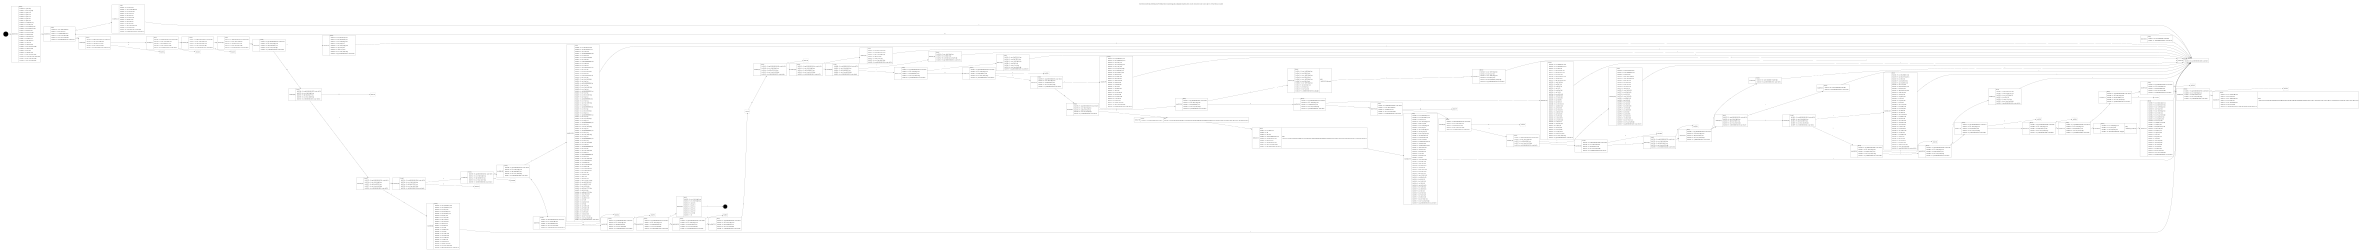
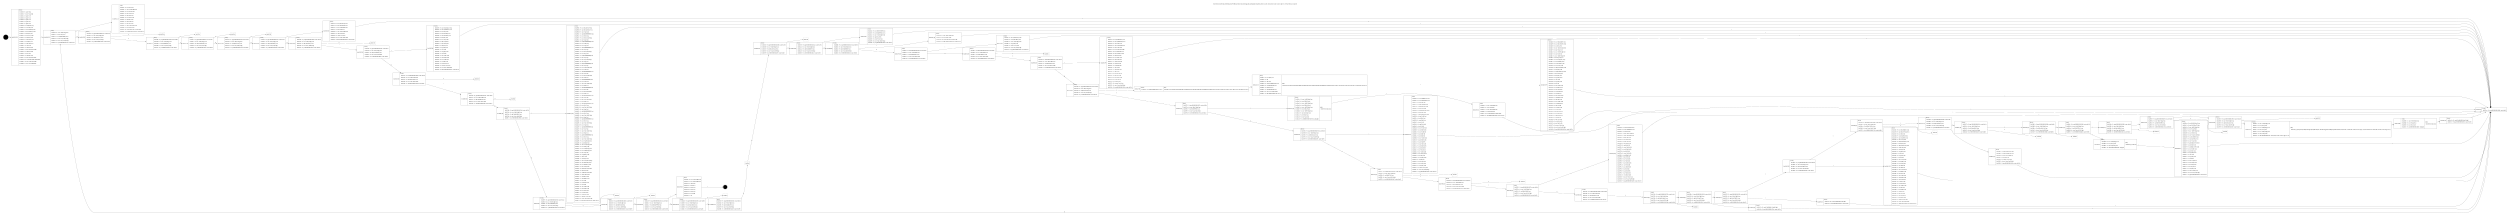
node "0x40212d": added
node "0x401ed9 [15]": added
node "0x402086": removed
